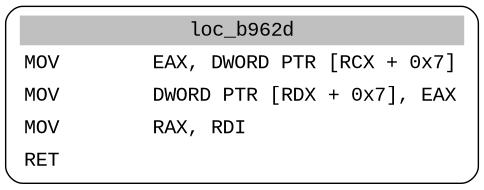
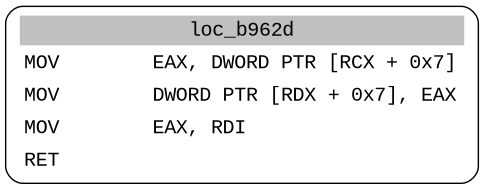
node "loc_b962d": text "MOV        RAX, RDI" -> "MOV        EAX, RDI"
